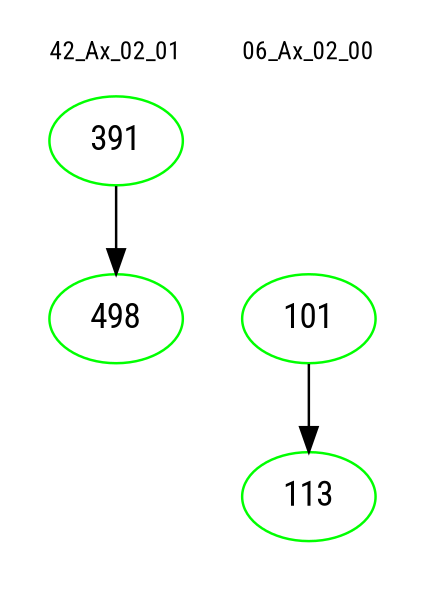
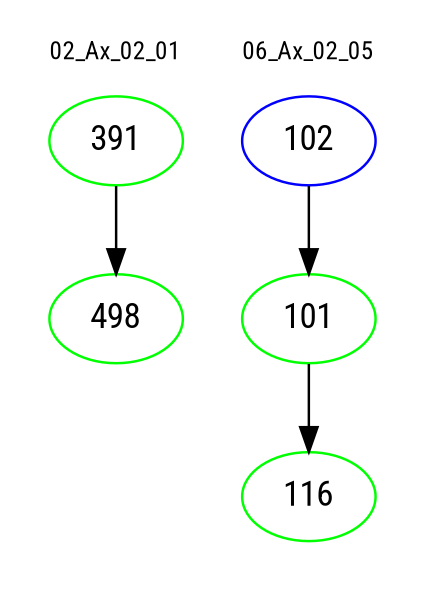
cluster "42_Ax_02_01": label "42_Ax_02_01" -> "02_Ax_02_01"
cluster "06_Ax_02_00": label "06_Ax_02_00" -> "06_Ax_02_05"
node "102": added
node "113": label "113" -> "116"
